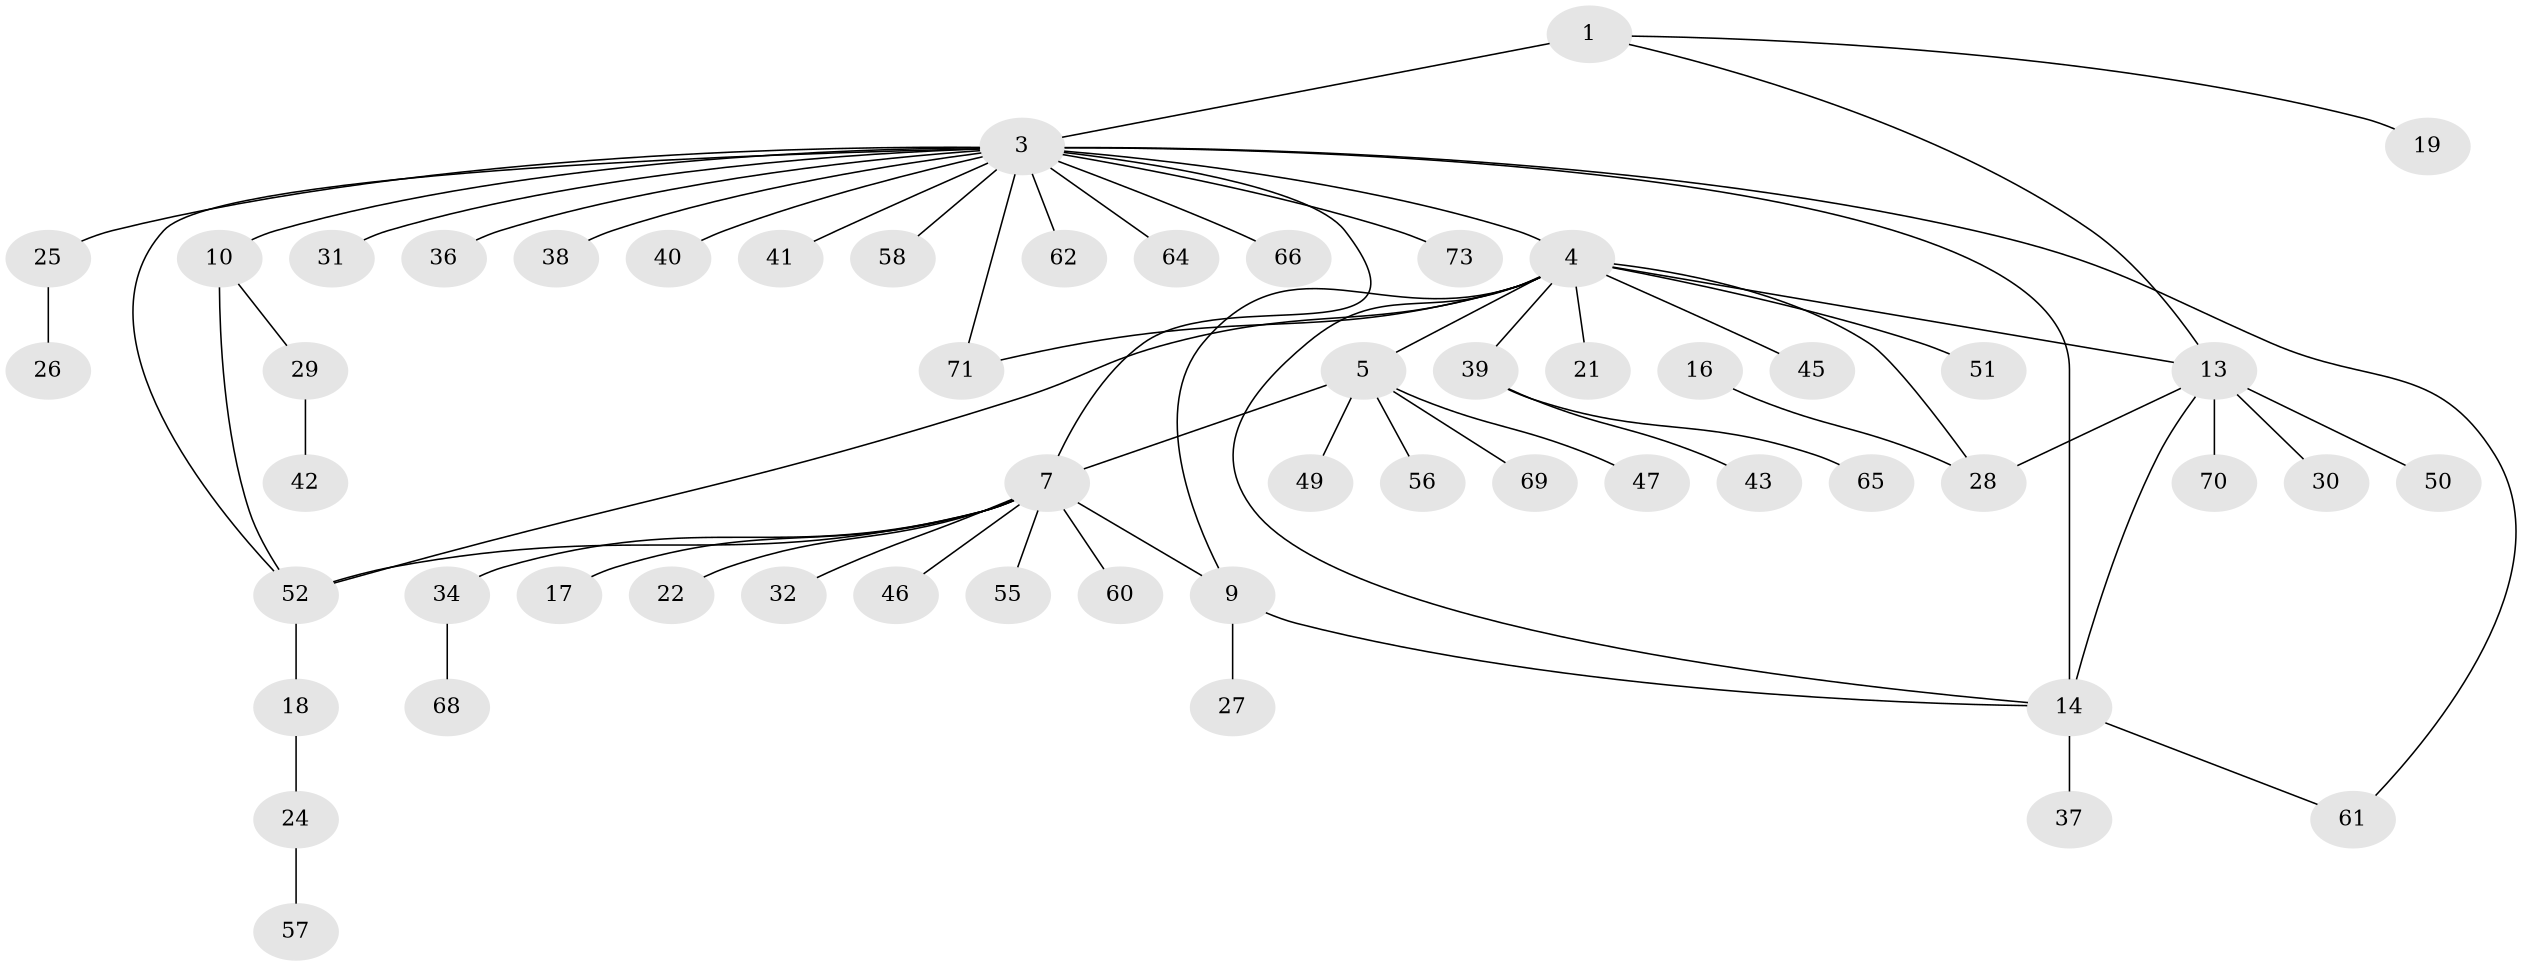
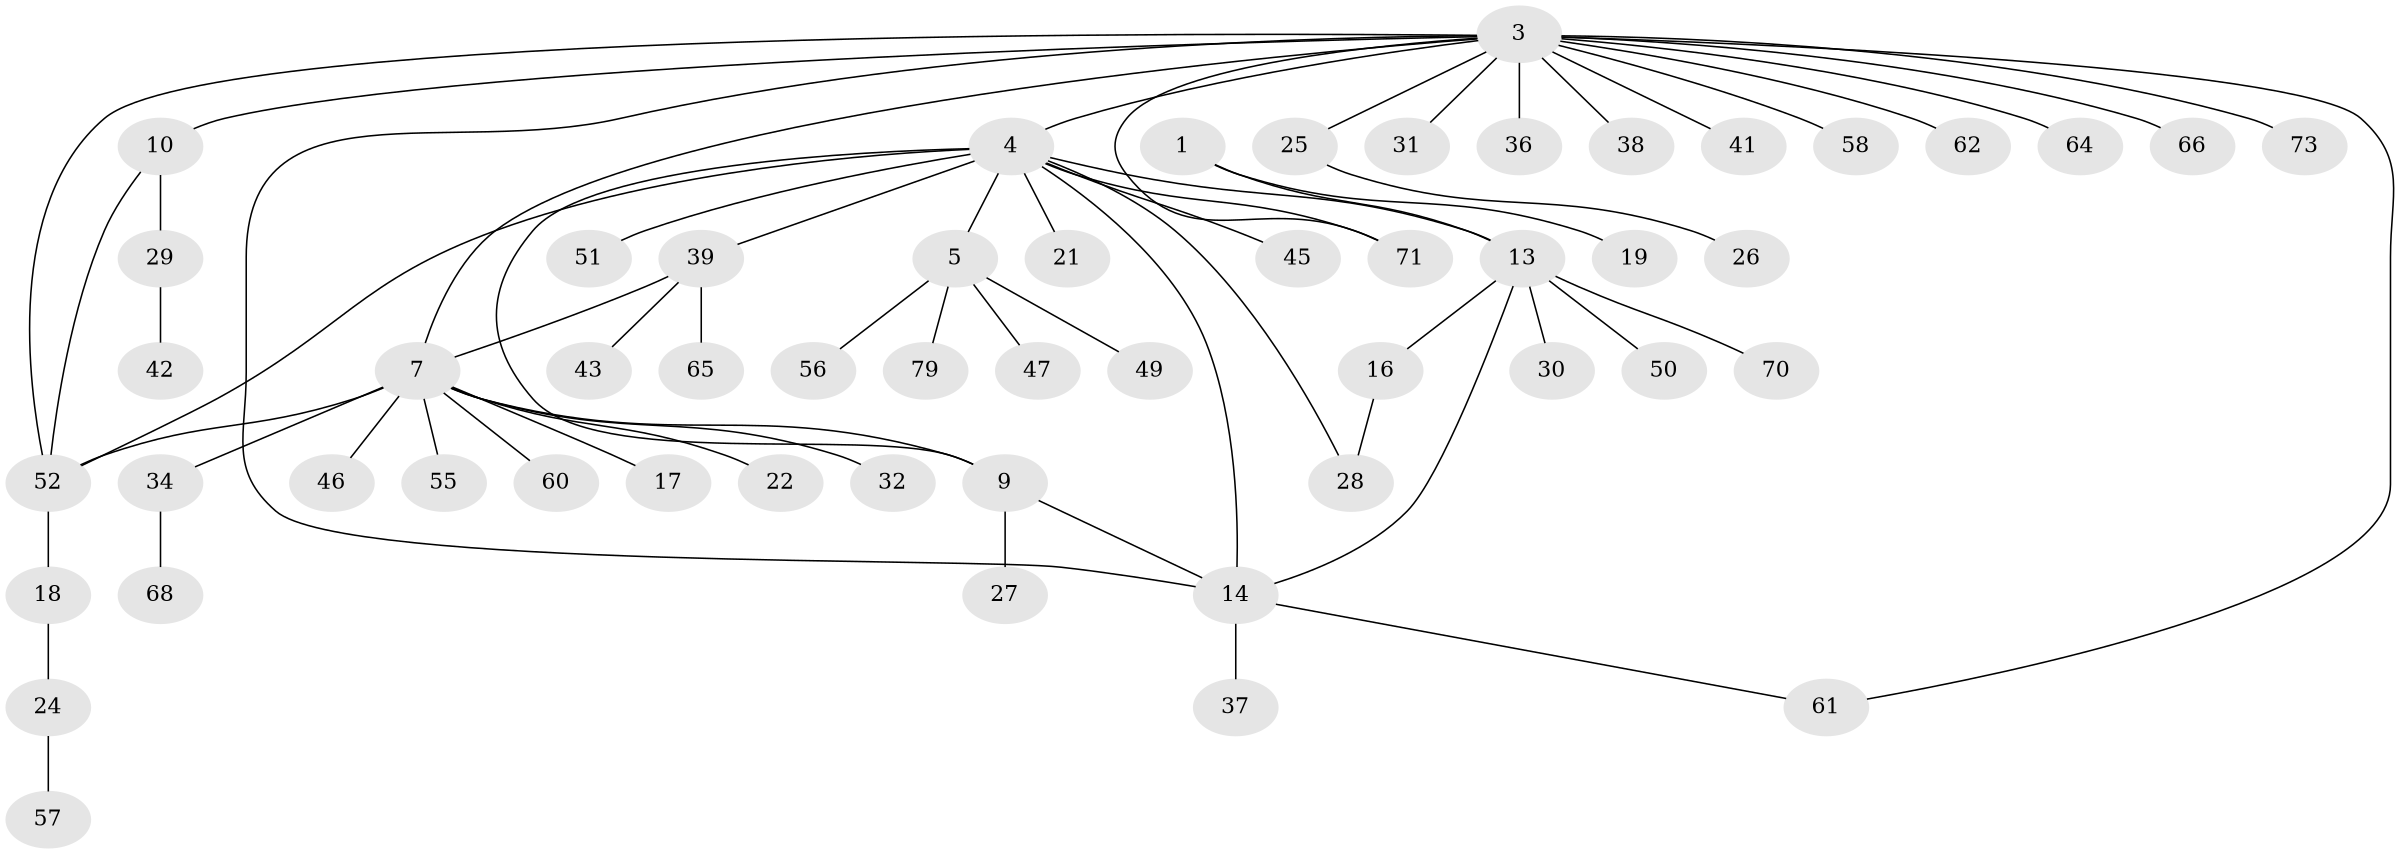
edge "1" -- "3": removed
node "40": removed
edge "5" -- "7": now "39" -- "7"
edge "13" -- "28": now "13" -- "16"
node "69": label "69" -> "79"
